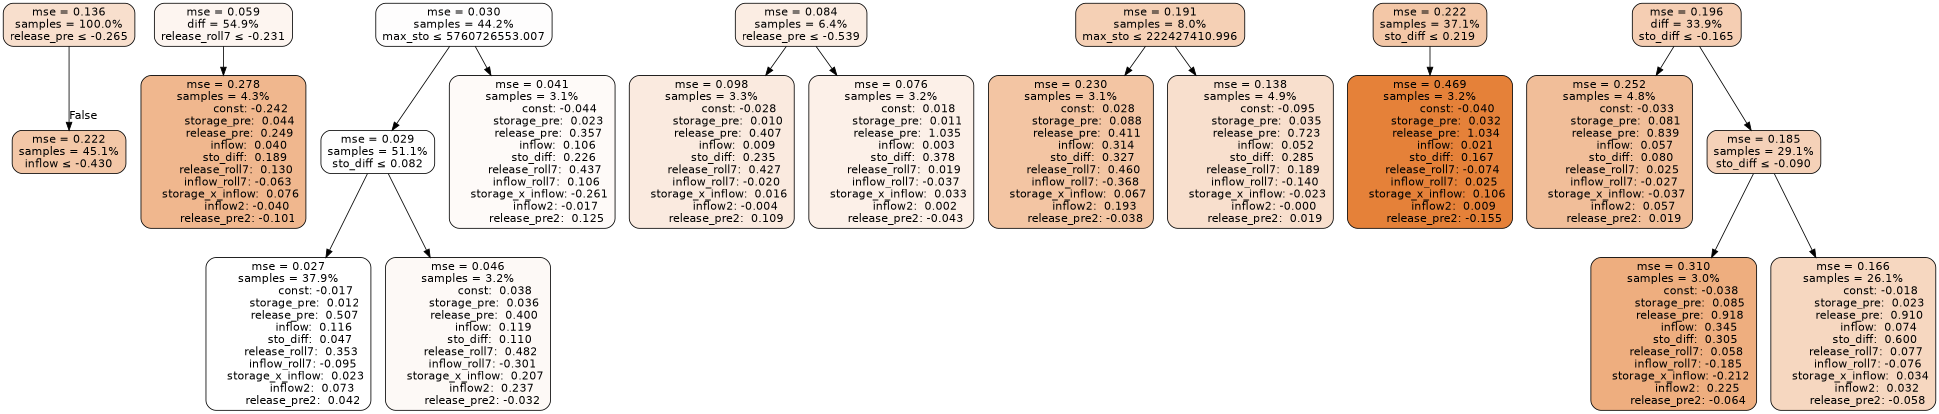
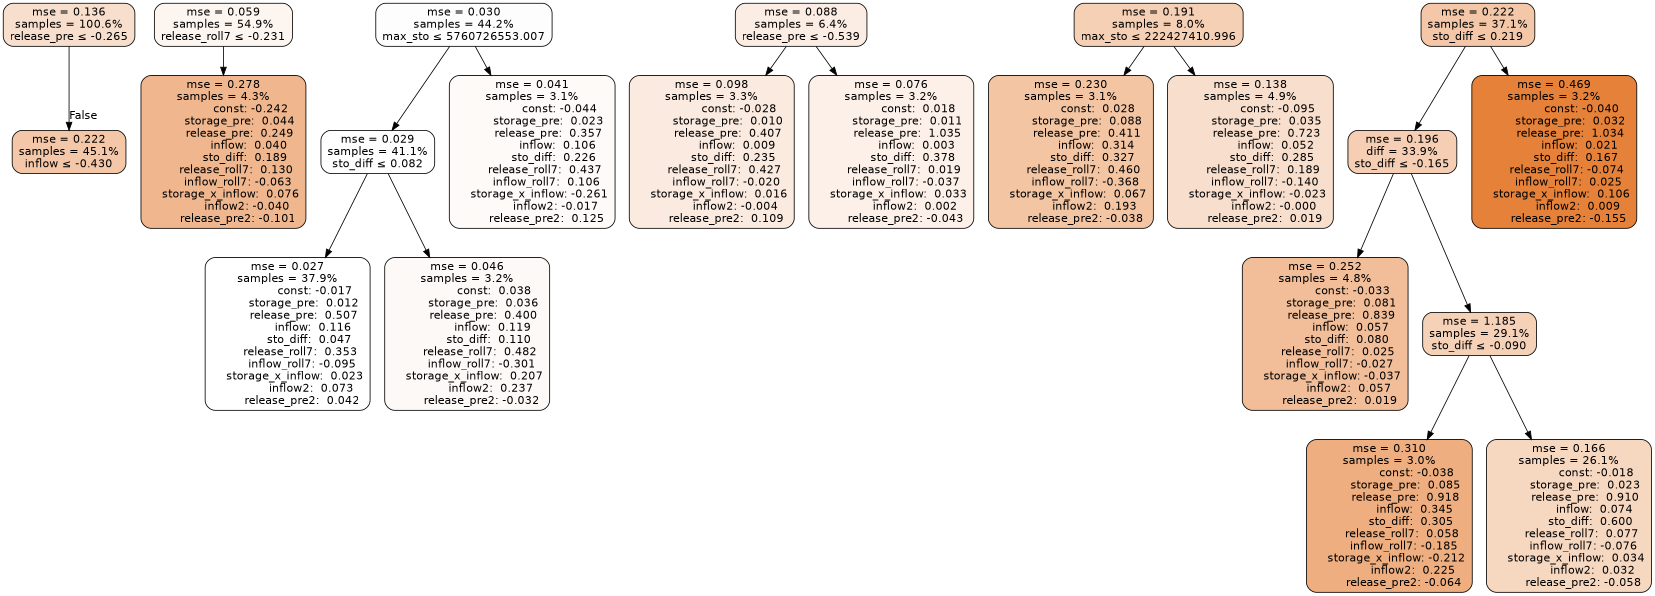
node "mse = 0.136 samples = 100.0% release_pre ≤ -0.265": label "mse = 0.136 samples = 100.0% release_pre ≤ -0.265" -> "mse = 0.136 samples = 100.6% release_pre ≤ -0.265"
node "mse = 0.059 diff = 54.9% release_roll7 ≤ -0.231": label "mse = 0.059 diff = 54.9% release_roll7 ≤ -0.231" -> "mse = 0.059 samples = 54.9% release_roll7 ≤ -0.231"
node "mse = 0.084 samples = 6.4% release_pre ≤ -0.539": label "mse = 0.084 samples = 6.4% release_pre ≤ -0.539" -> "mse = 0.088 samples = 6.4% release_pre ≤ -0.539"
edge "mse = 0.222 samples = 37.1% sto_diff ≤ 0.219" -> "mse = 0.196 diff = 33.9% sto_diff ≤ -0.165": added
node "mse = 0.029 samples = 51.1% sto_diff ≤ 0.082": label "mse = 0.029 samples = 51.1% sto_diff ≤ 0.082" -> "mse = 0.029 samples = 41.1% sto_diff ≤ 0.082"
node "mse = 0.185 samples = 29.1% sto_diff ≤ -0.090": label "mse = 0.185 samples = 29.1% sto_diff ≤ -0.090" -> "mse = 1.185 samples = 29.1% sto_diff ≤ -0.090"
